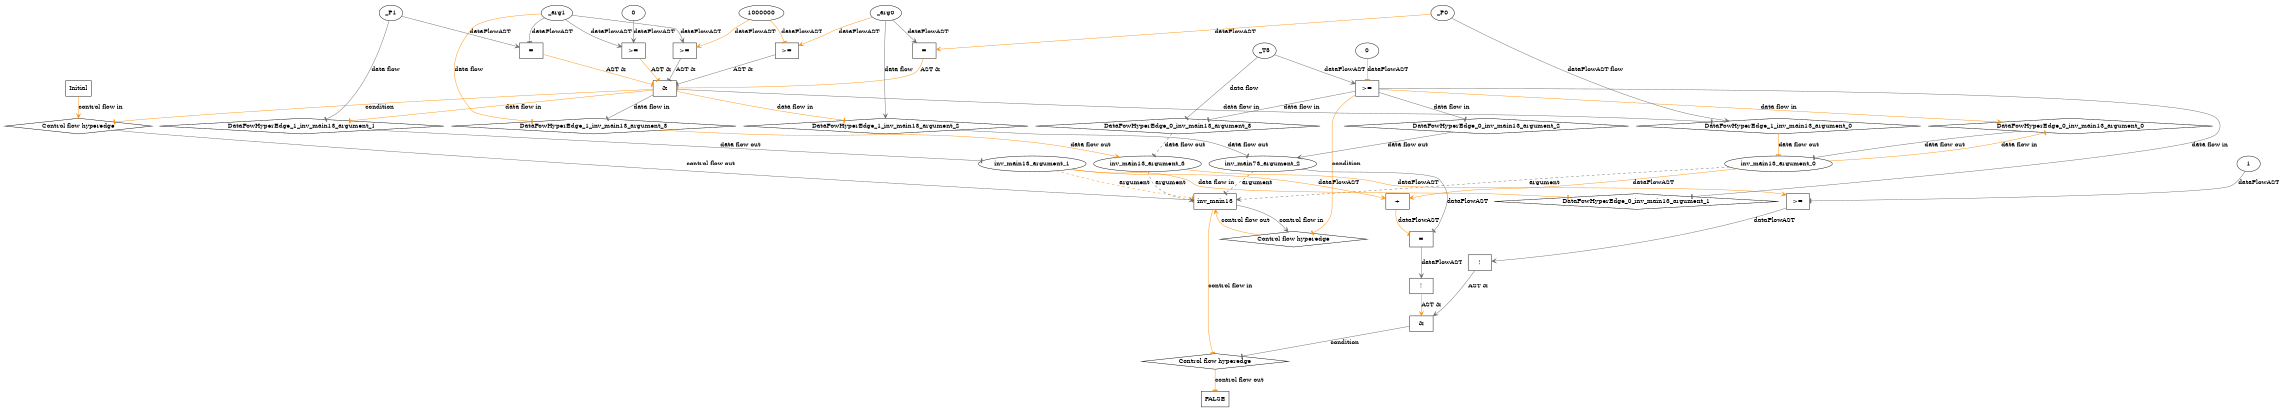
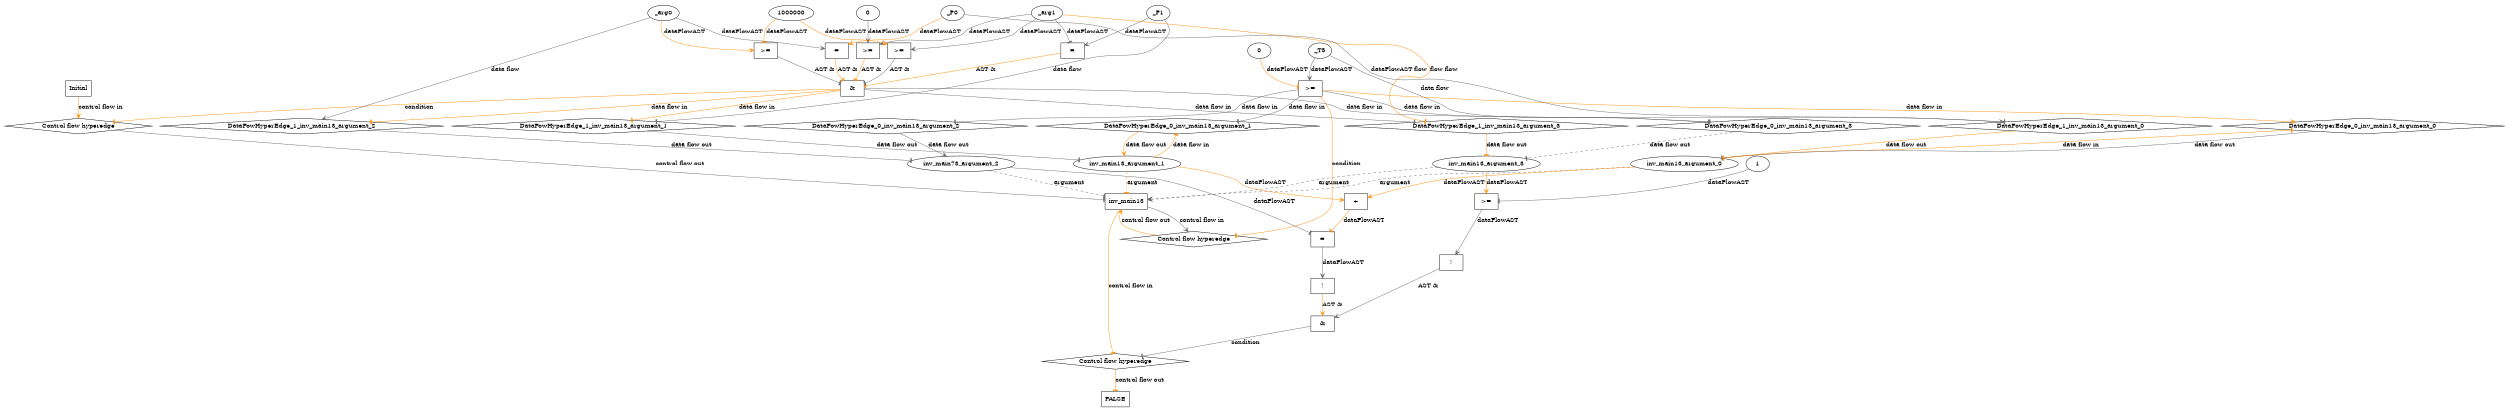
edge "_arg1" -> "DataFowHyperEdge_1_inv_main13_argument_3": label "data flow" -> "flow flow"
edge "DataFowHyperEdge_1_inv_main13_argument_3" -> "inv_main13_argument_3": arrowhead vee -> tee
edge "DataFowHyperEdge_0_inv_main13_argument_1" -> "inv_main13_argument_1": added, label "data flow out"
